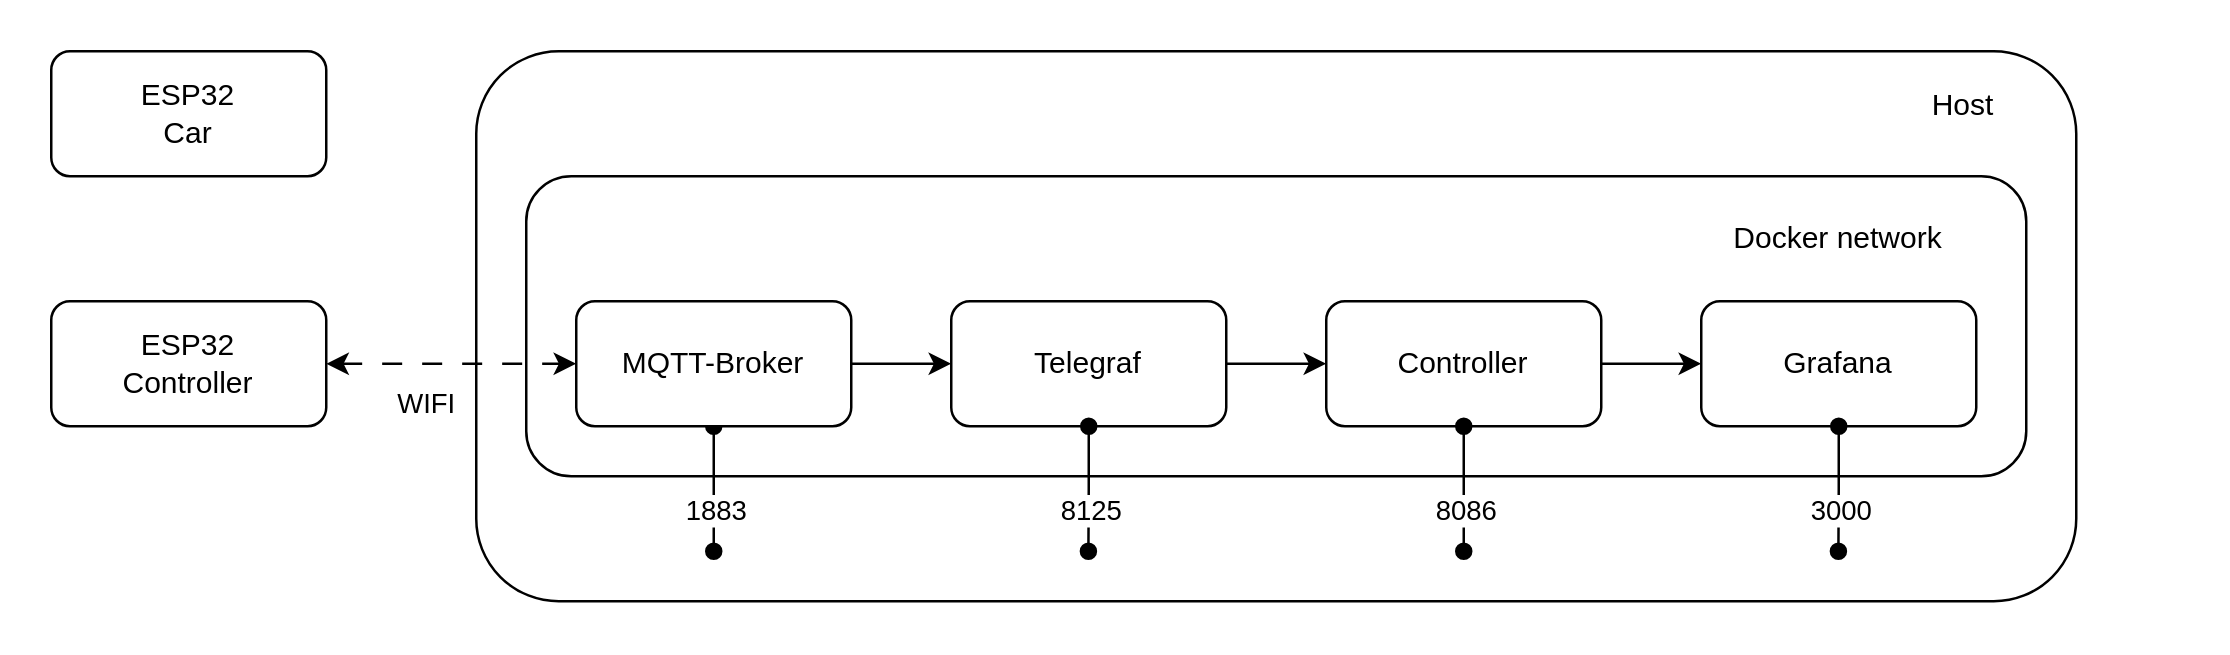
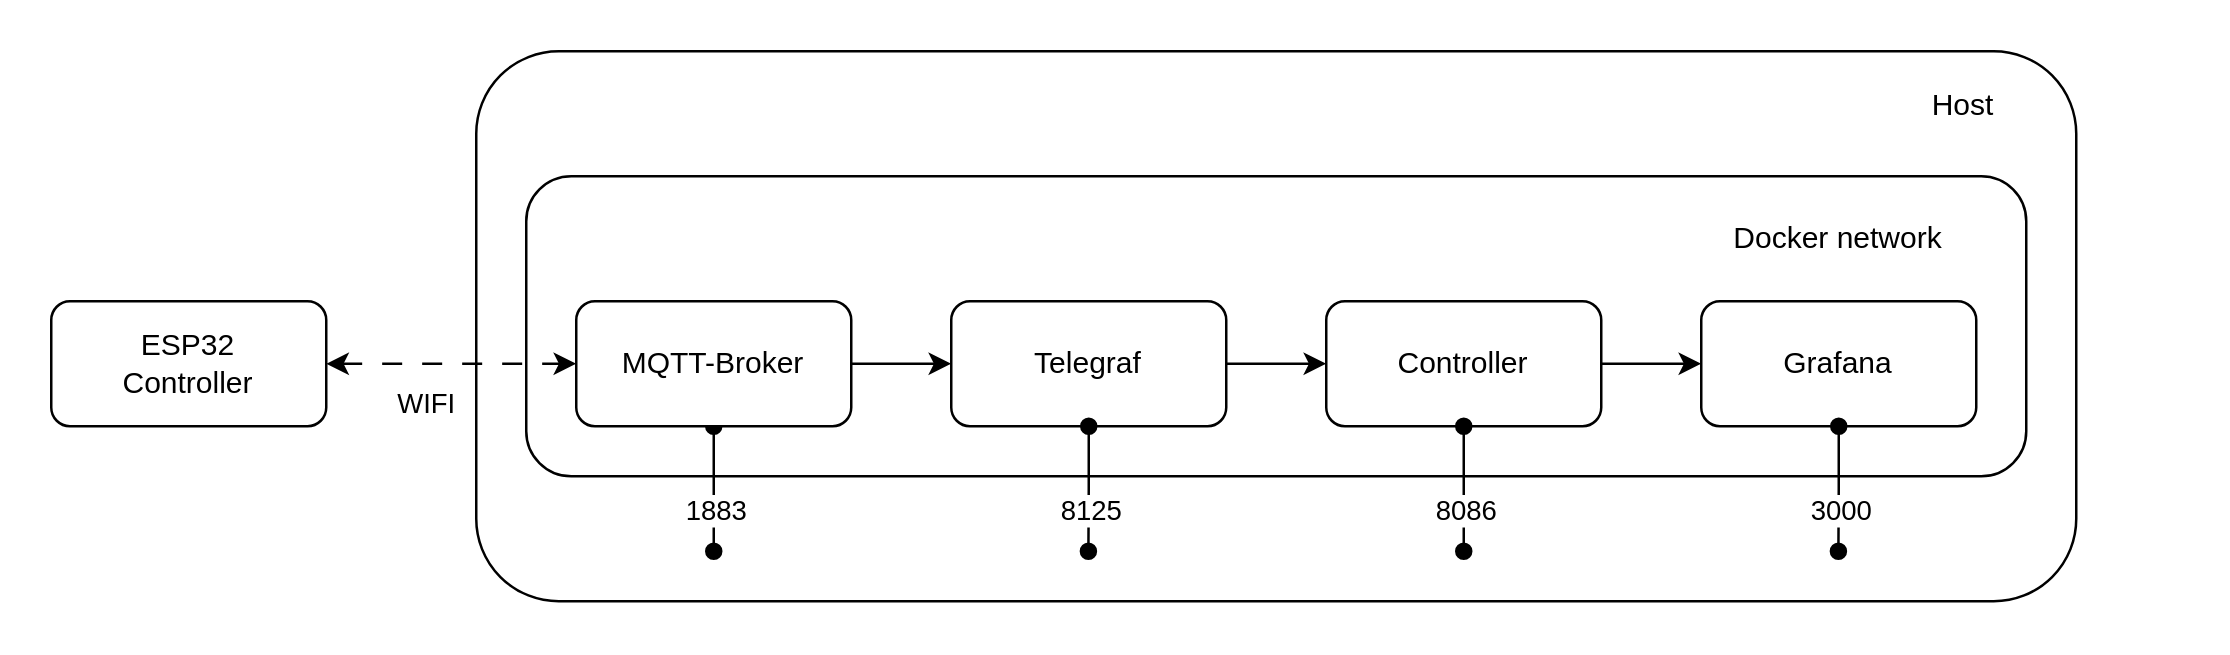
node "ESP32 Car": removed
